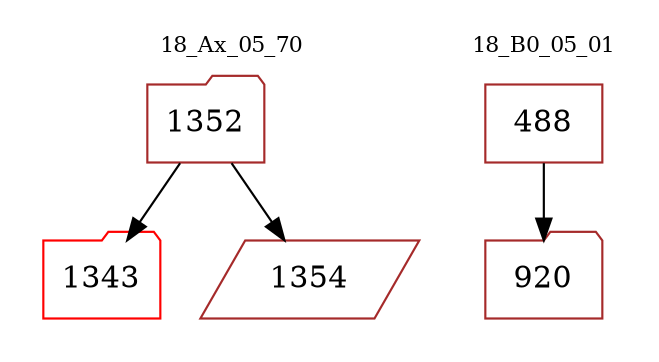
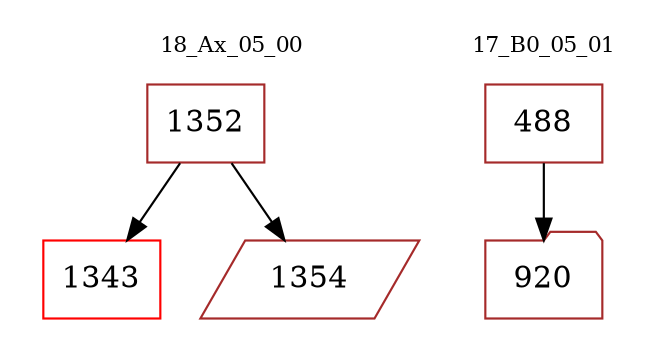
cluster "18_Ax_05_70": label "18_Ax_05_70" -> "18_Ax_05_00"
cluster "18_B0_05_01": label "18_B0_05_01" -> "17_B0_05_01"
node "1352": shape folder -> box
node "1343": shape folder -> box
